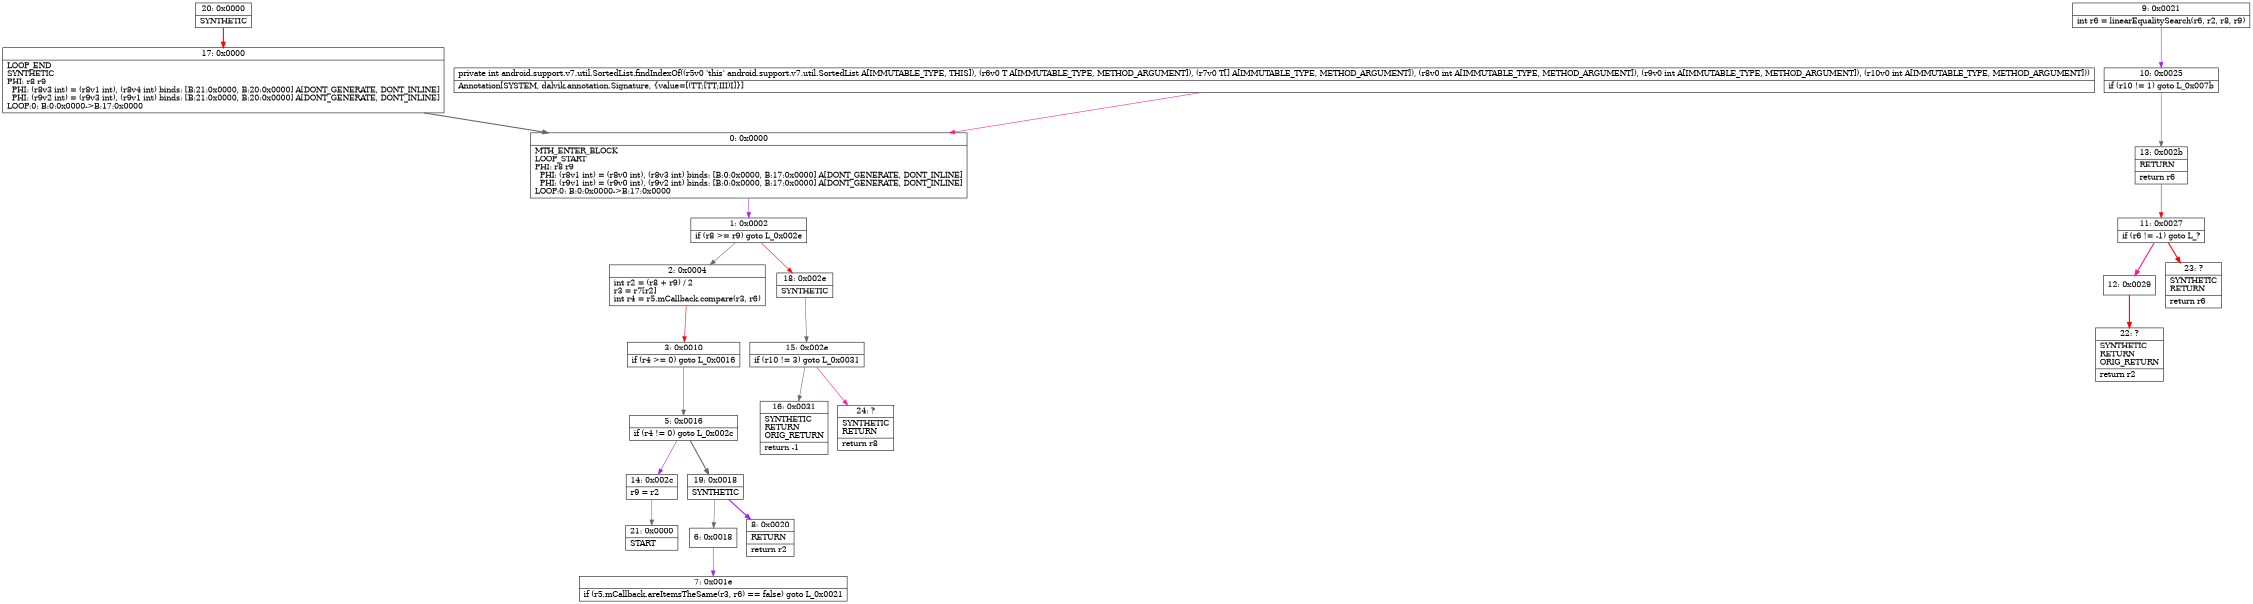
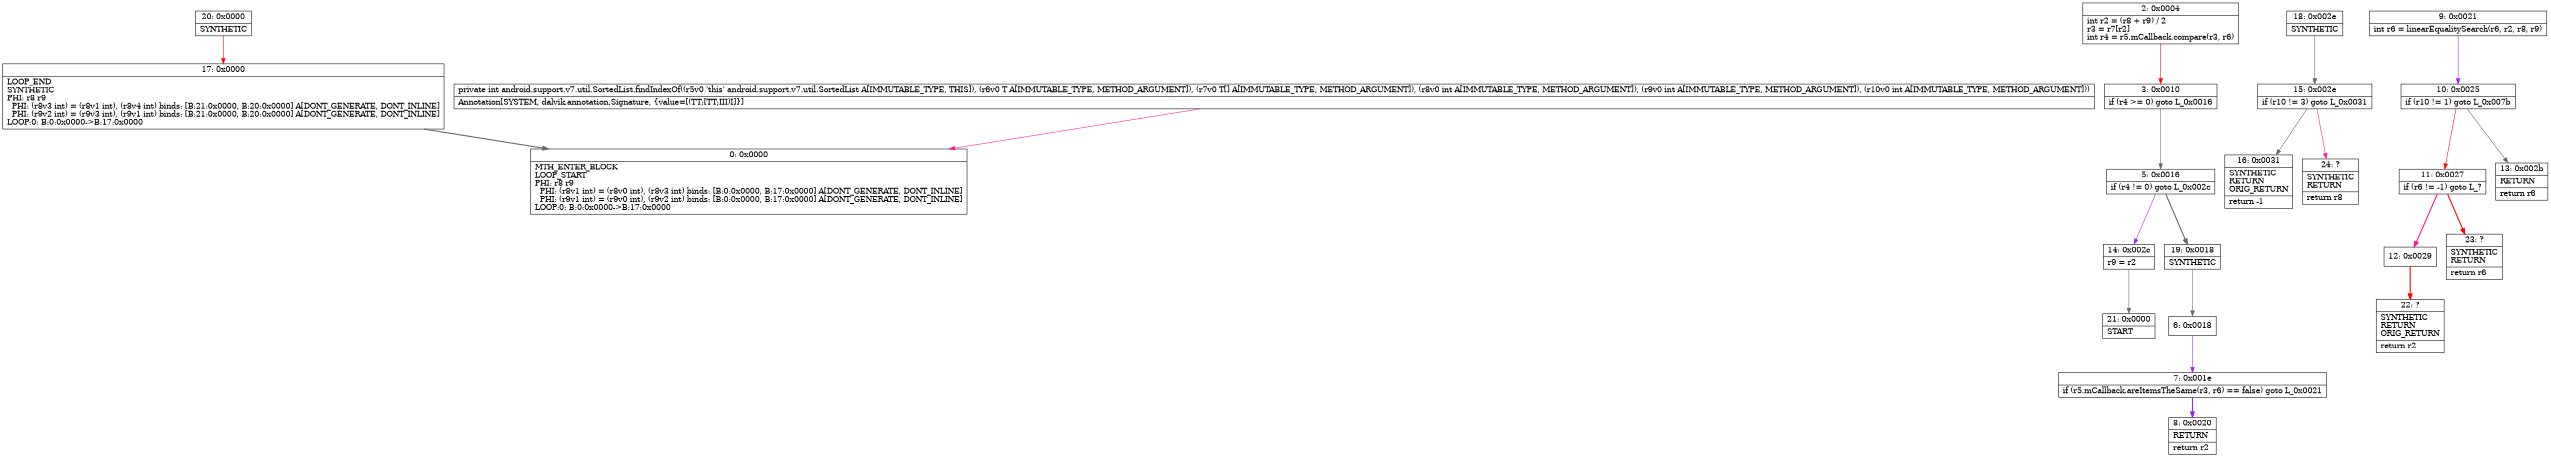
edge "20: 0x0000" -> "17: 0x0000": style bold -> solid
edge "13: 0x002b" -> "11: 0x0027": now "10: 0x0025" -> "11: 0x0027"
node "1: 0x0002": removed
edge "19: 0x0018" -> "8: 0x0020": now "7: 0x001e" -> "8: 0x0020"
